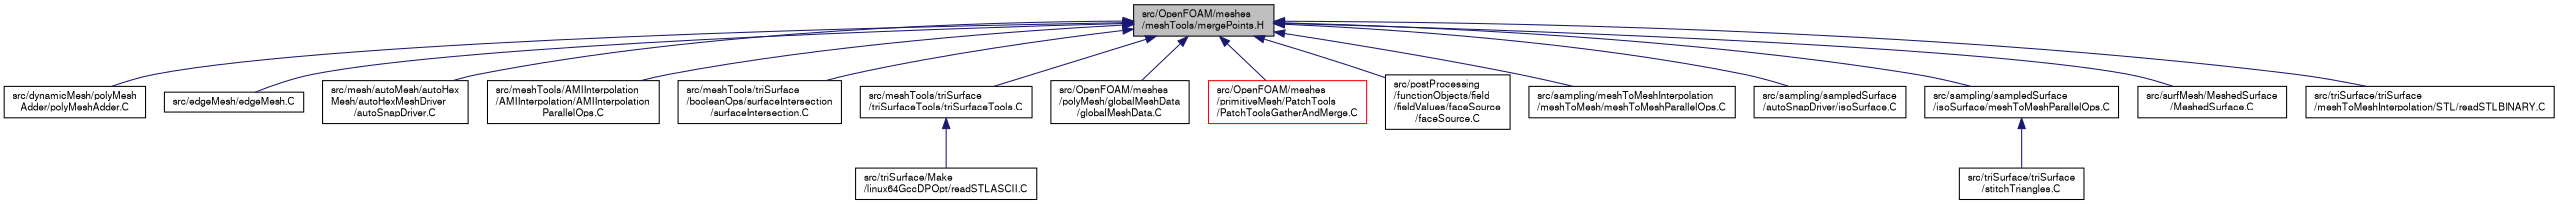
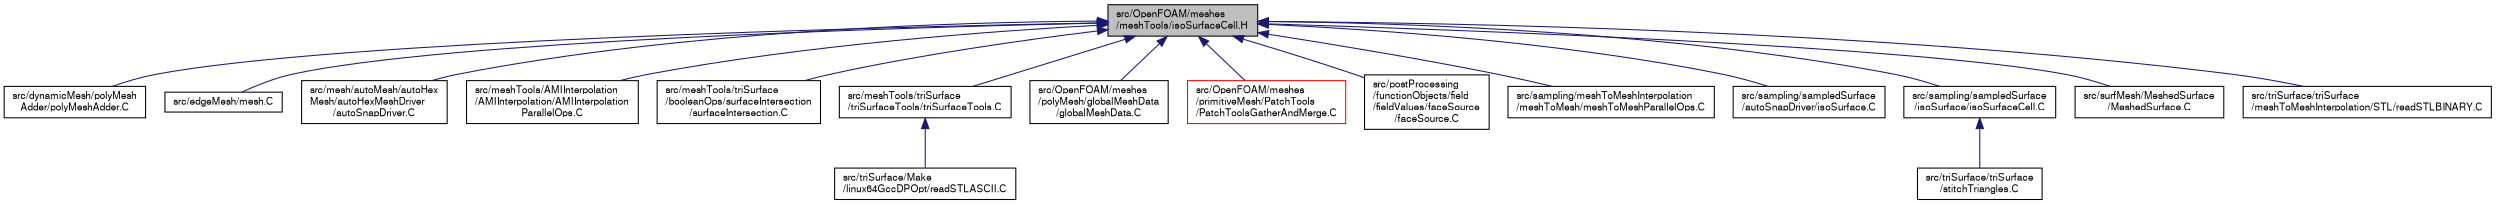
node "src/OpenFOAM/meshes /meshTools/mergePoints.H": label "src/OpenFOAM/meshes /meshTools/mergePoints.H" -> "src/OpenFOAM/meshes /meshTools/isoSurfaceCell.H"
node "src/edgeMesh/edgeMesh.C": label "src/edgeMesh/edgeMesh.C" -> "src/edgeMesh/mesh.C"
node "src/sampling/sampledSurface /isoSurface/meshToMeshParallelOps.C": label "src/sampling/sampledSurface /isoSurface/meshToMeshParallelOps.C" -> "src/sampling/sampledSurface /isoSurface/isoSurfaceCell.C"
